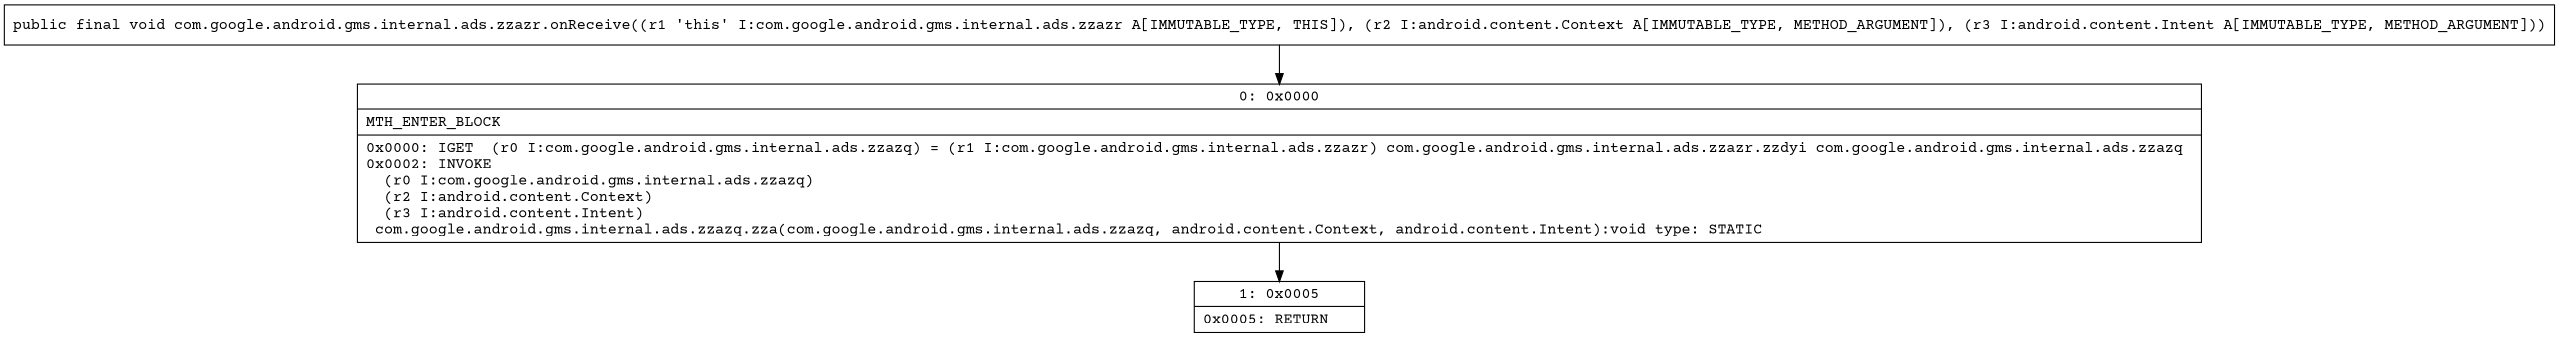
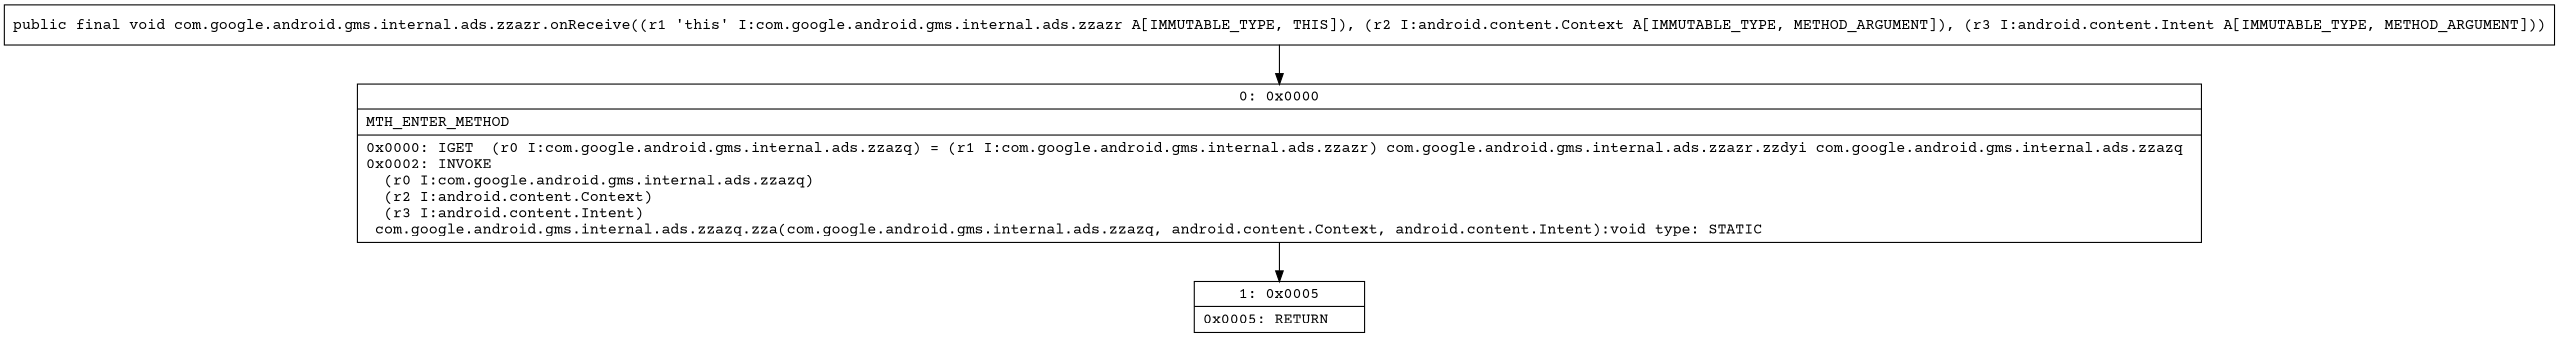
node "0: 0x0000": text "MTH_ENTER_BLOCK" -> "MTH_ENTER_METHOD"
